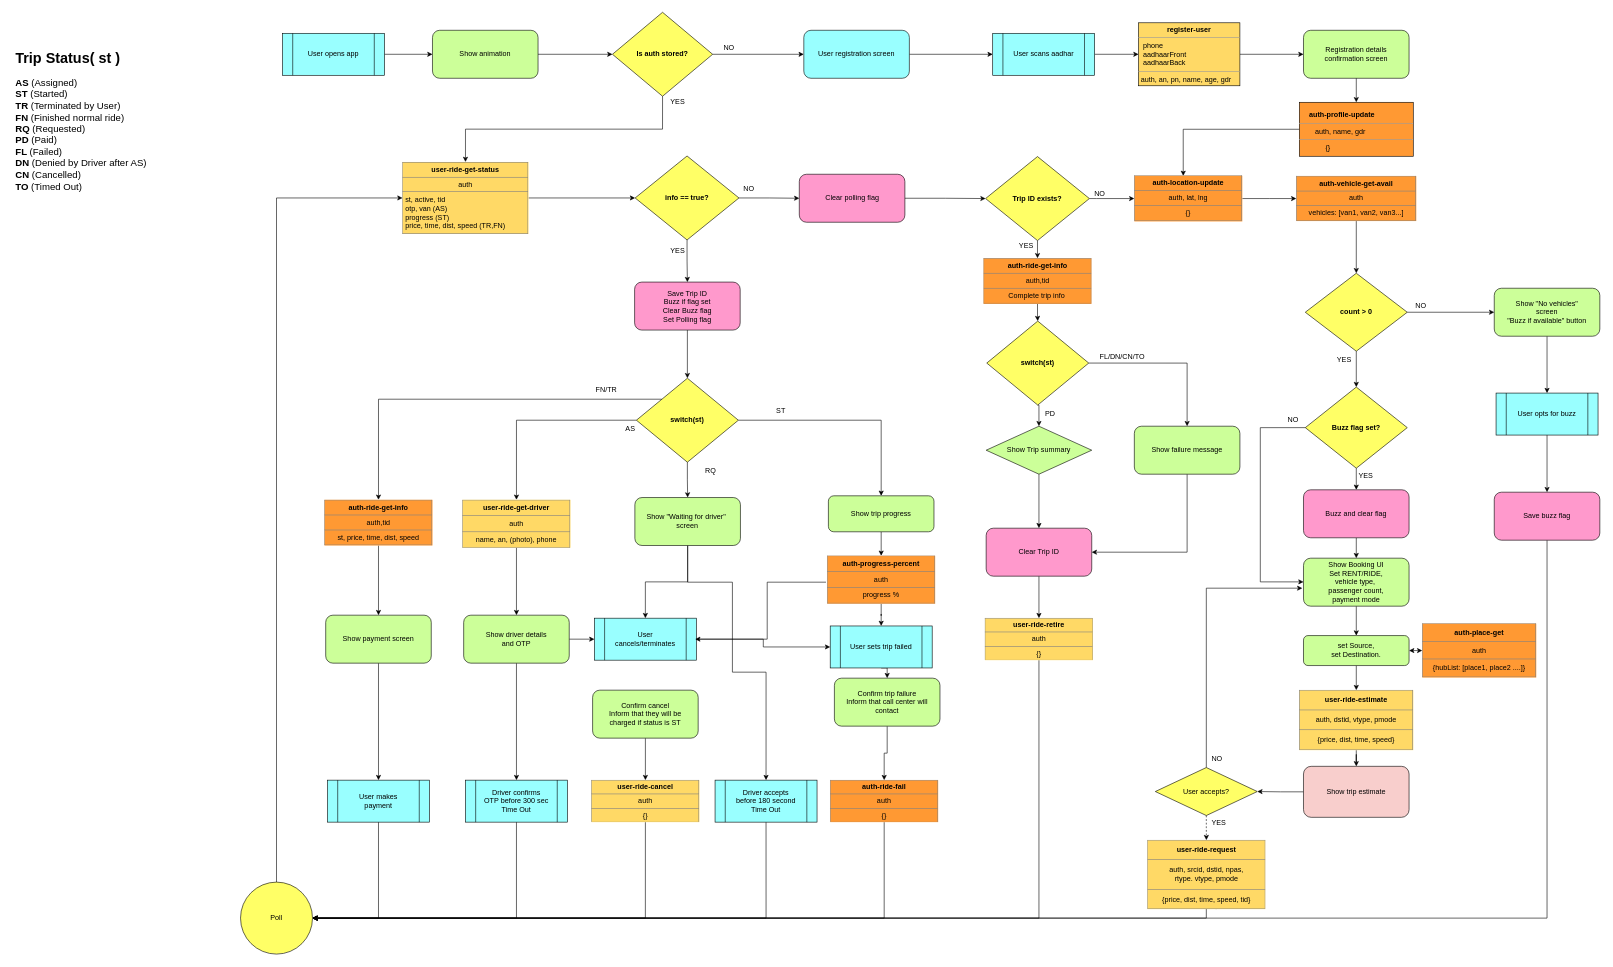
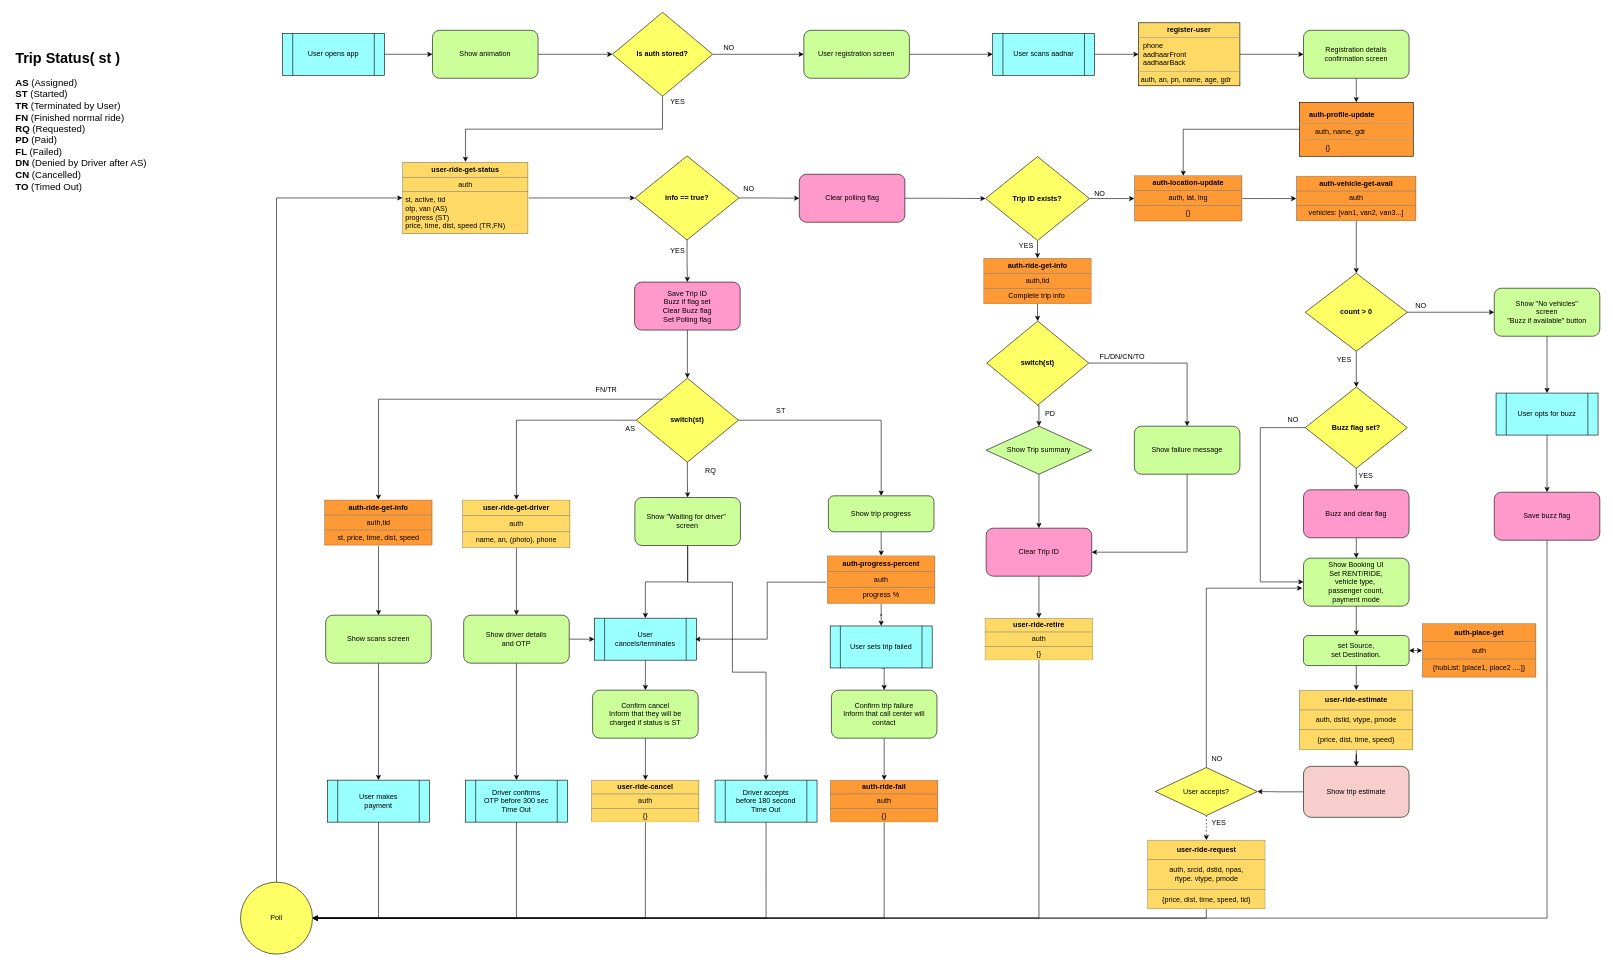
node "User registration screen": fillcolor #99ffff -> #ccff99
node "Show payment screen": label "Show payment screen" -> "Show scans screen"
edge "User cancels/terminates" -> "User sets trip failed": now "User cancels/terminates" -> "Confirm cancel Inform that they will be charged if status is ST"
node "Confirm trip failure Inform that call center will contact": moved (887, 702) -> (884, 714)
